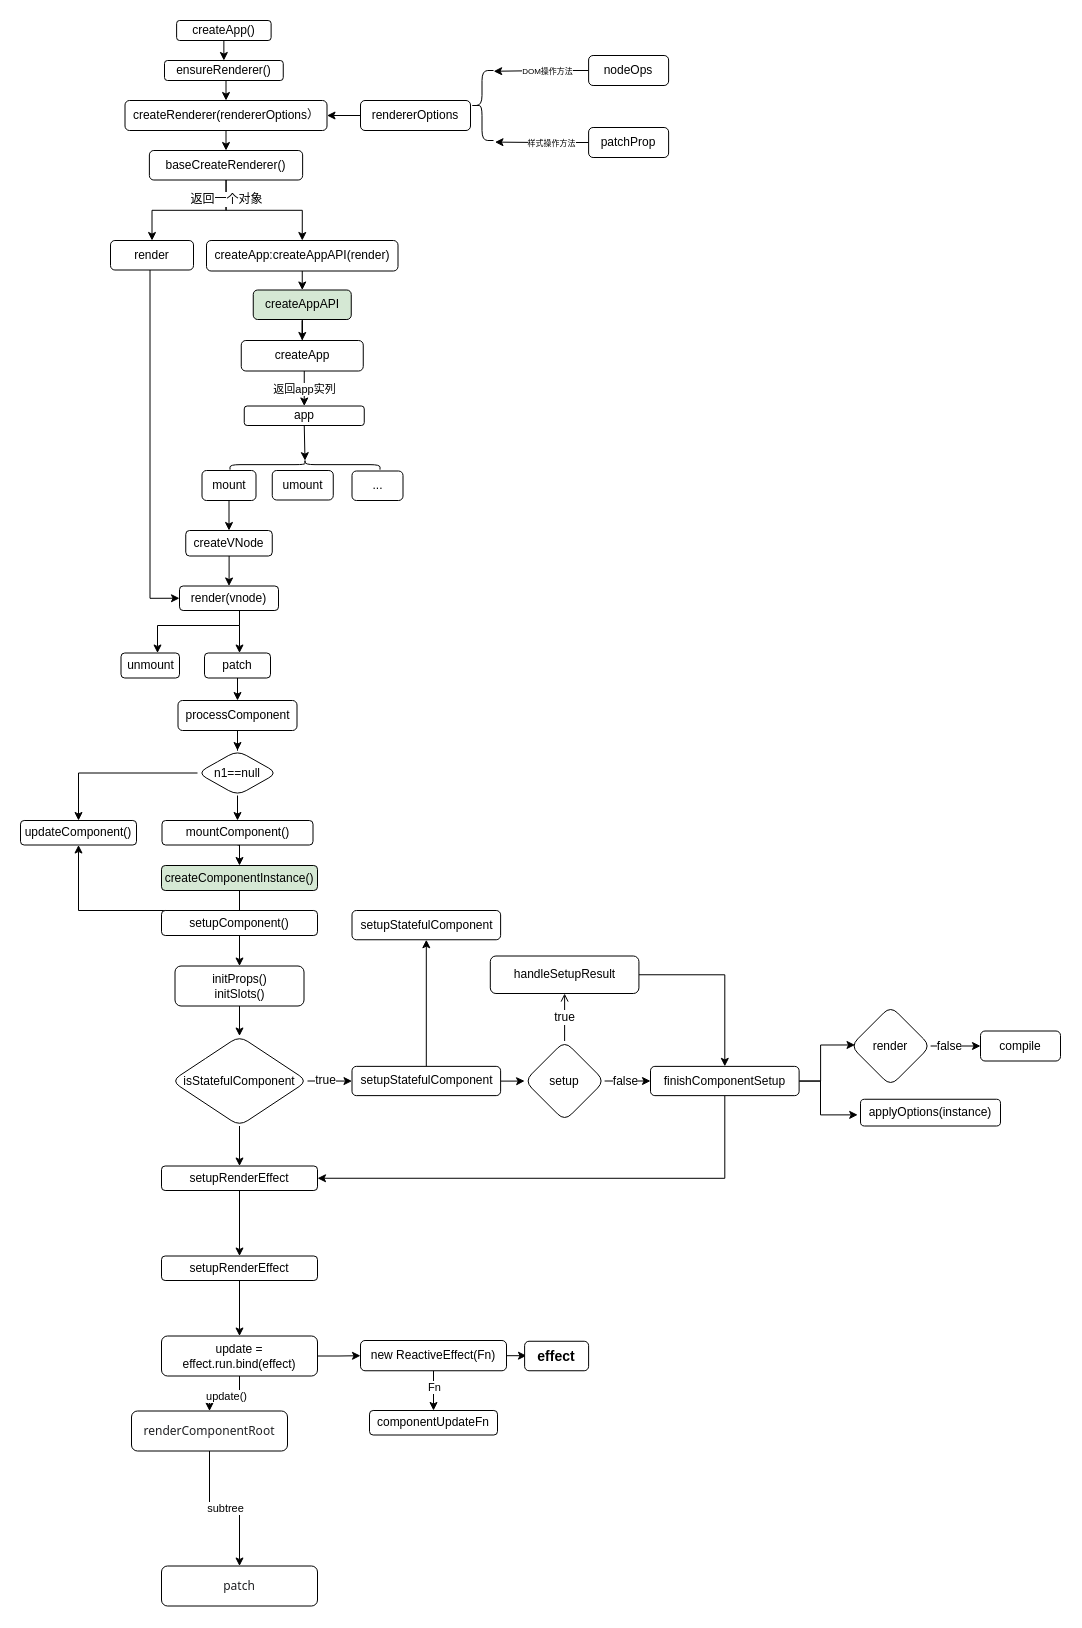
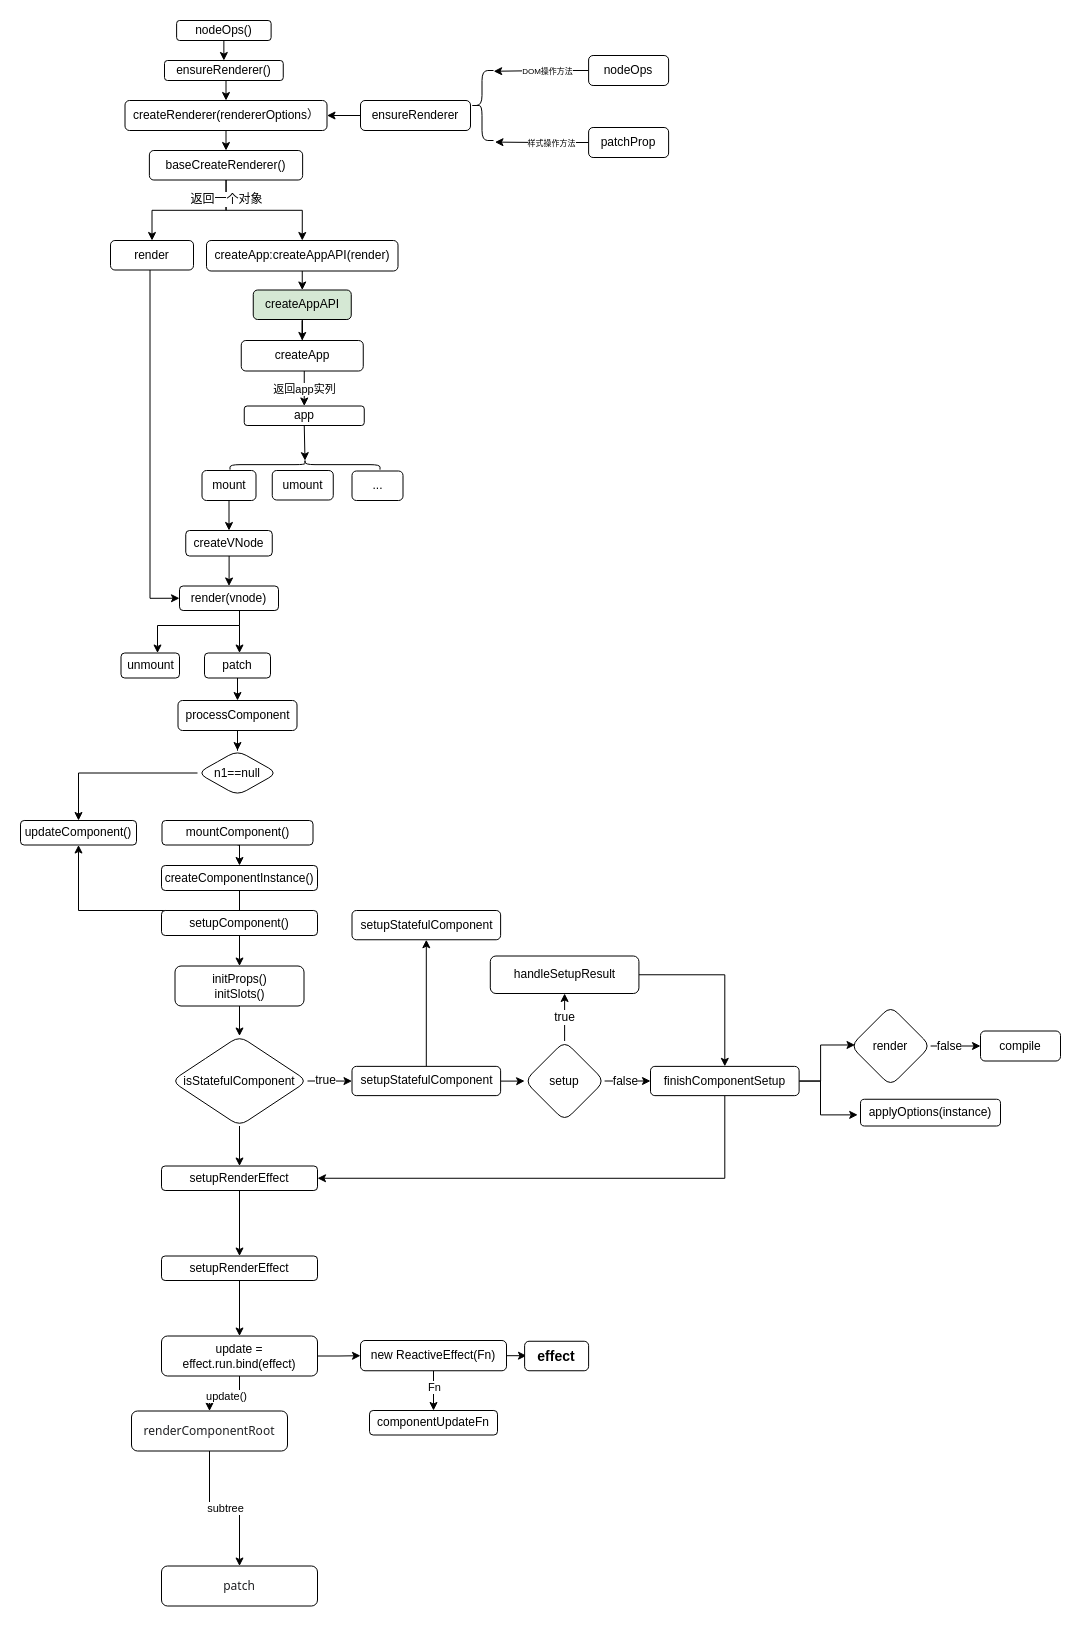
node "createApp()": label "createApp()" -> "nodeOps()"
node "rendererOptions": label "rendererOptions" -> "ensureRenderer"
edge "n1==null" -> "mountComponent()": removed
node "createComponentInstance()": fillcolor #d5e8d4 -> #ffffff
edge "setup" -> "handleSetupResult": arrowhead open -> classic
